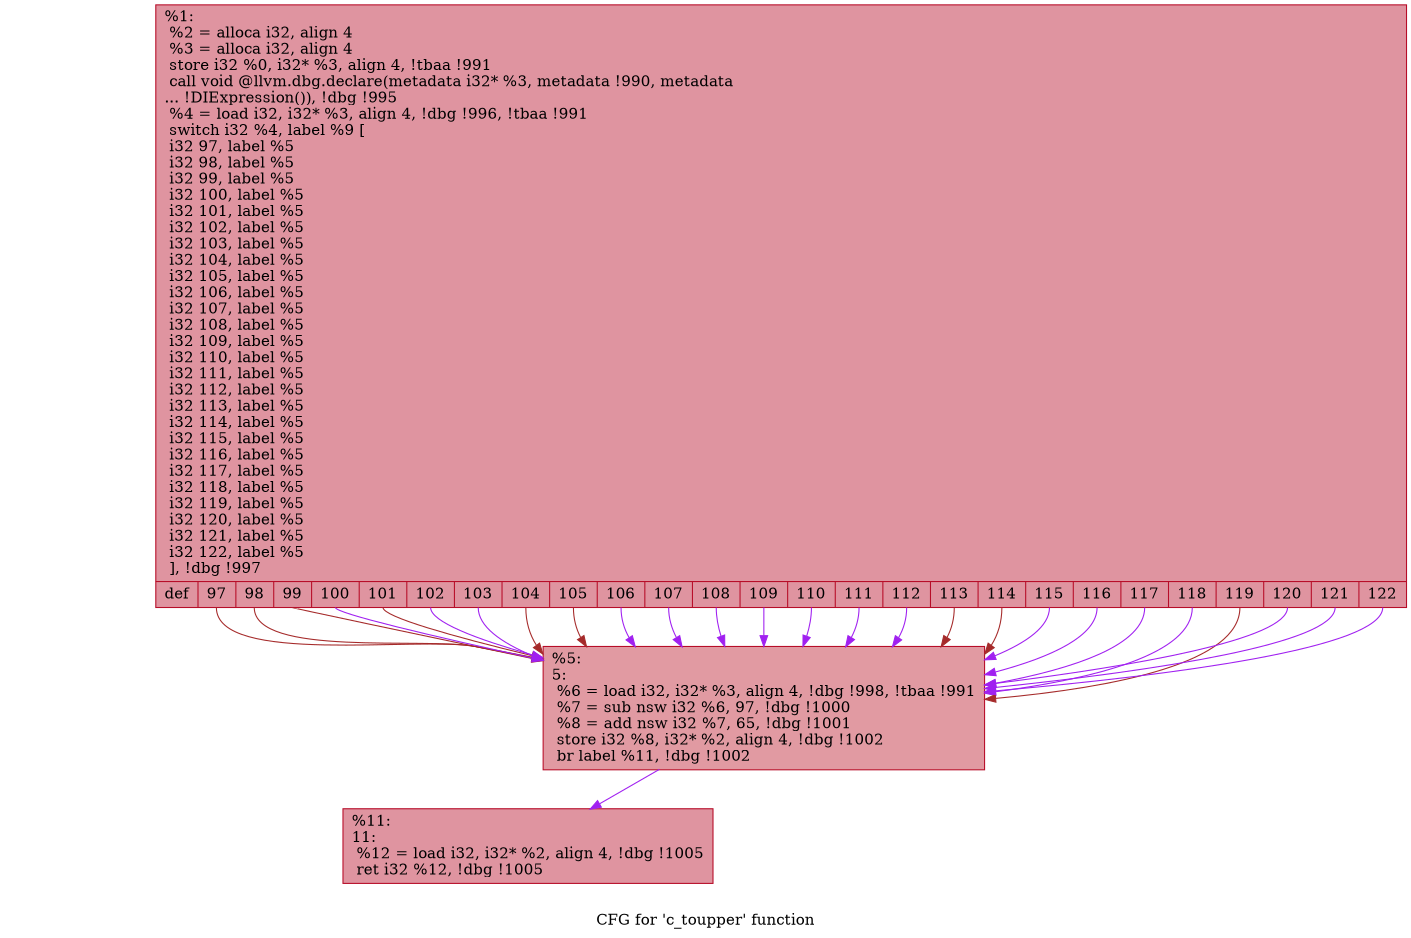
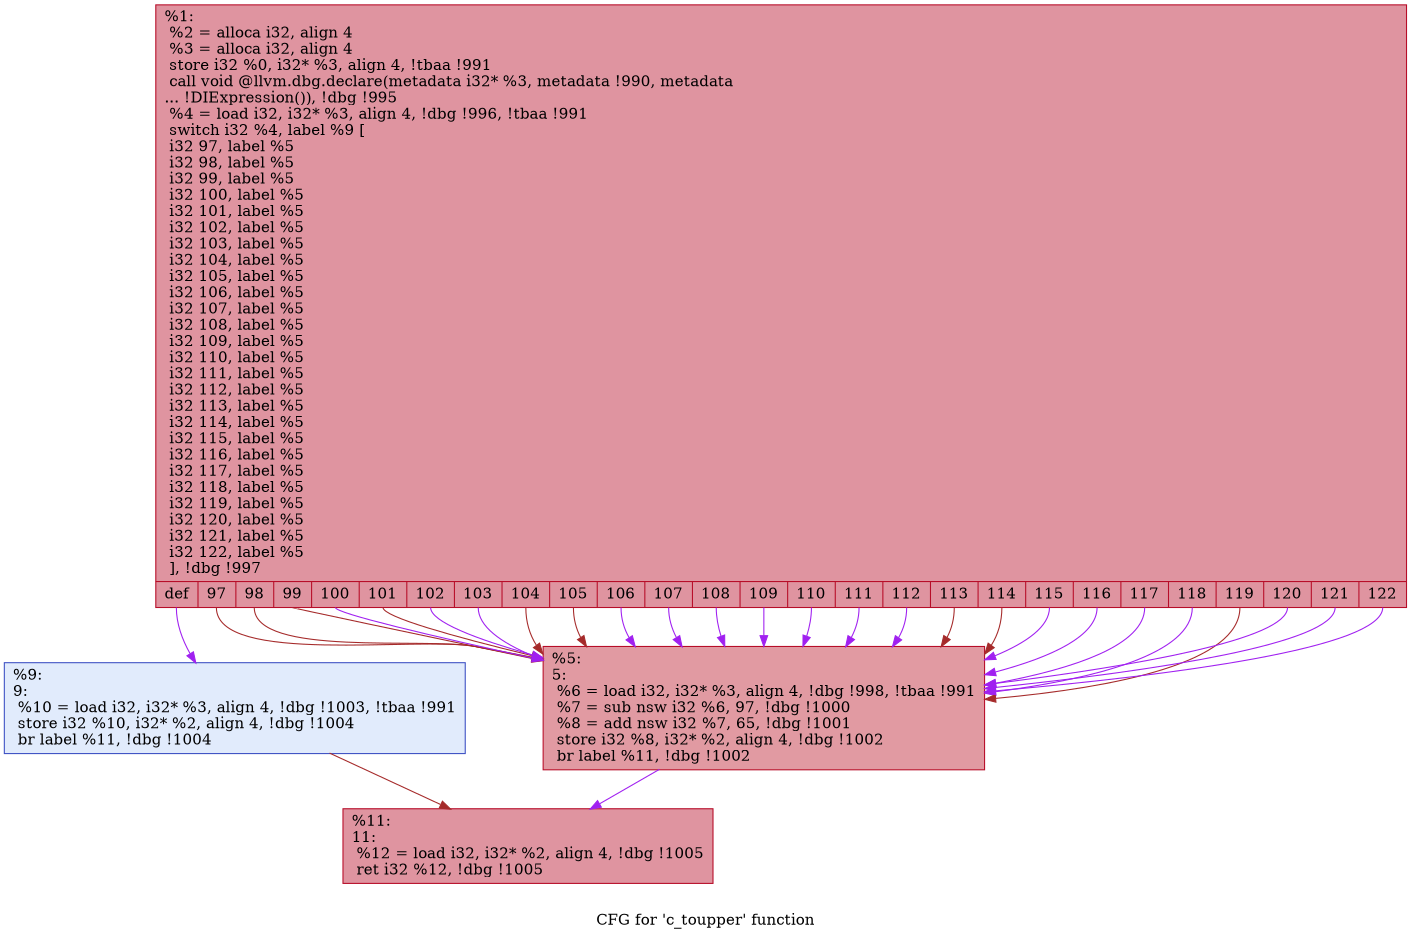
node "%9:": added
